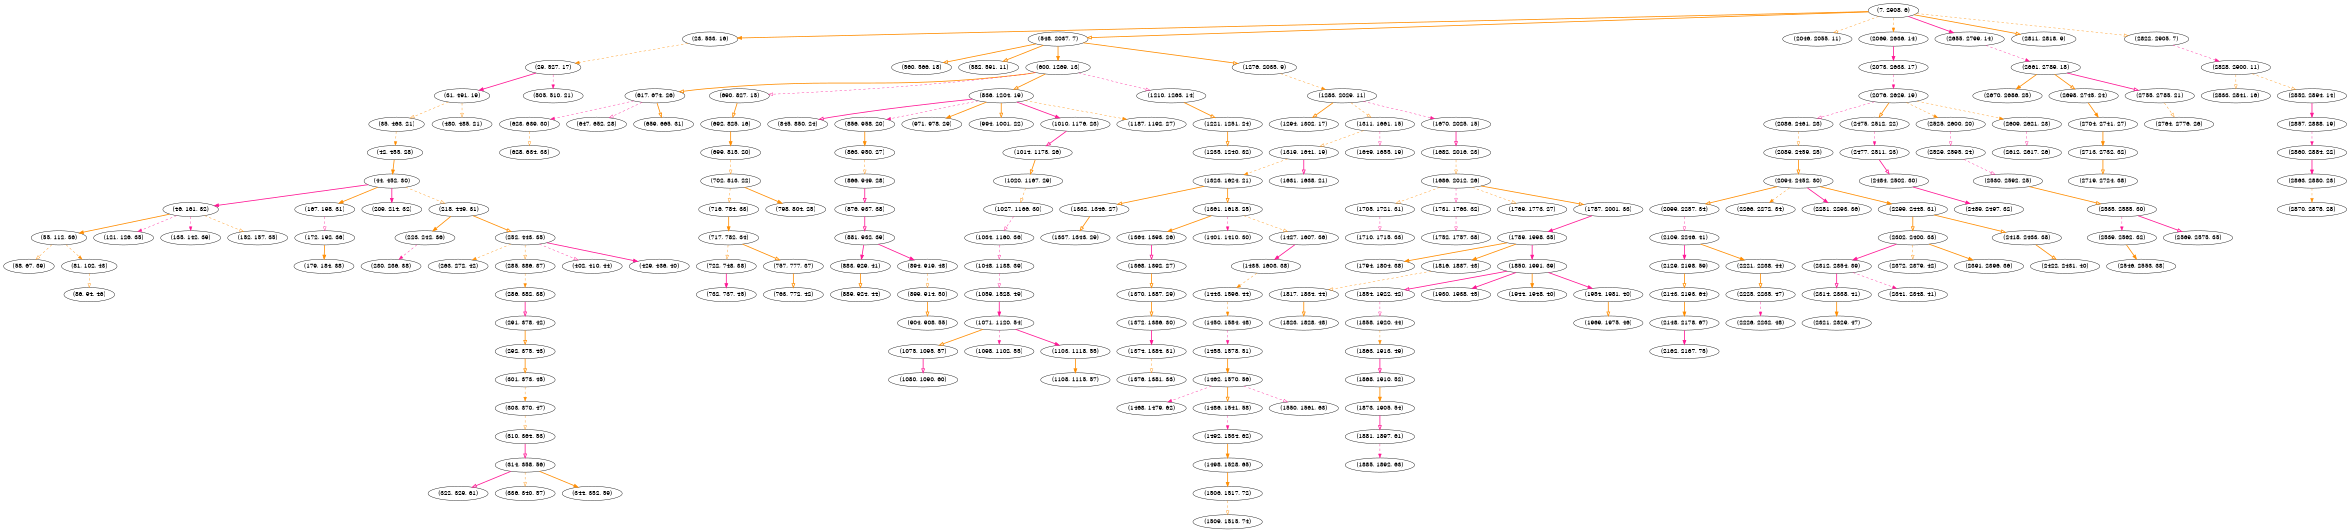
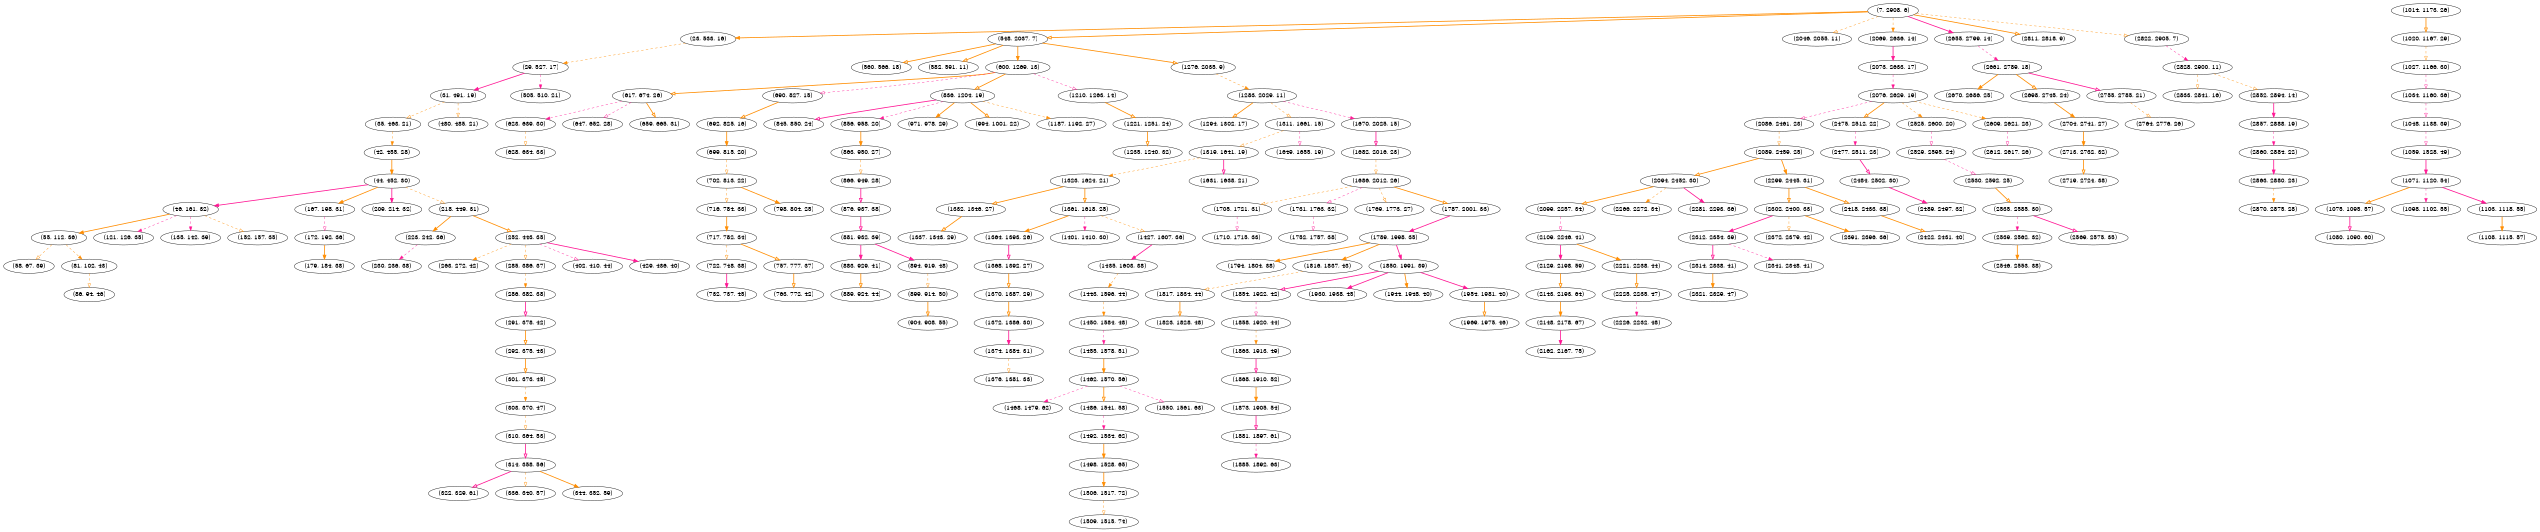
node "(1010, 1176, 23)": removed
edge "(2094, 2452, 30)" -> "(2299, 2445, 31)": now "(2089, 2459, 25)" -> "(2299, 2445, 31)"
